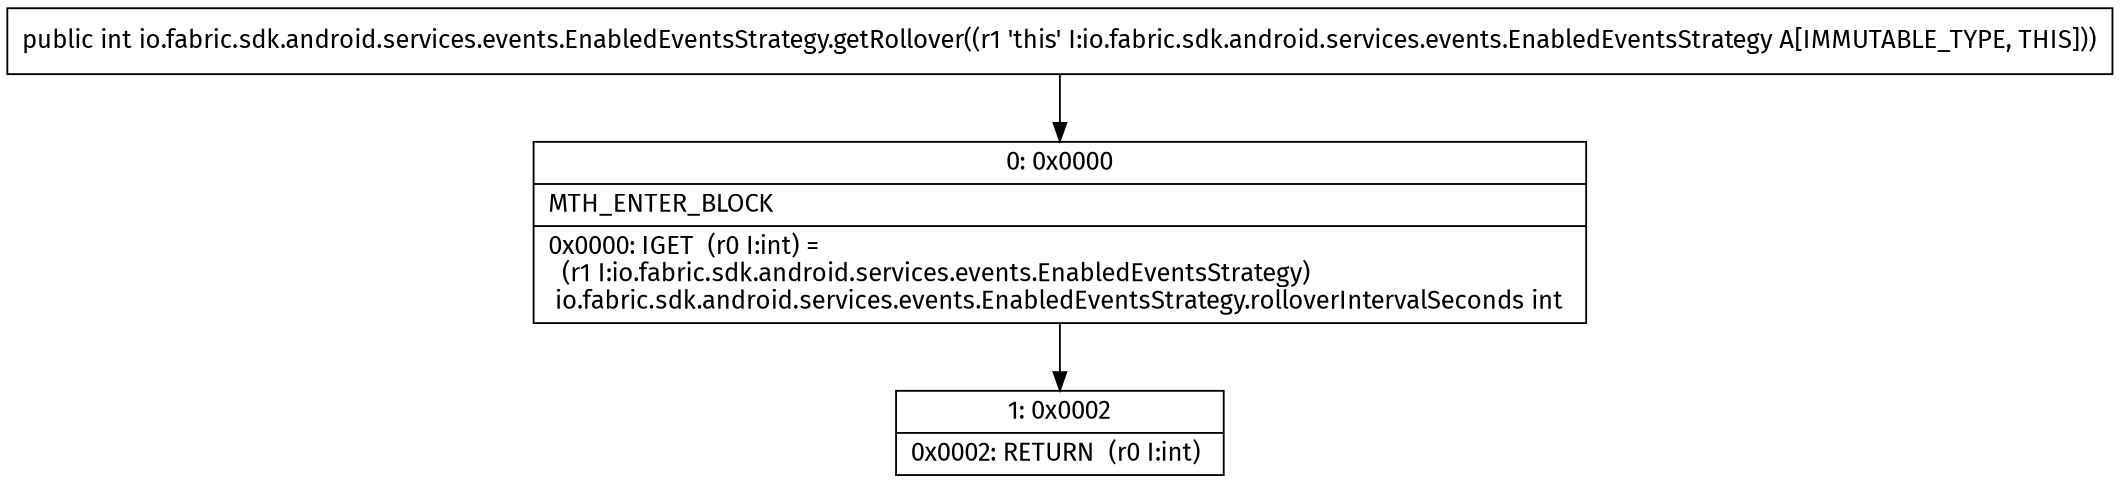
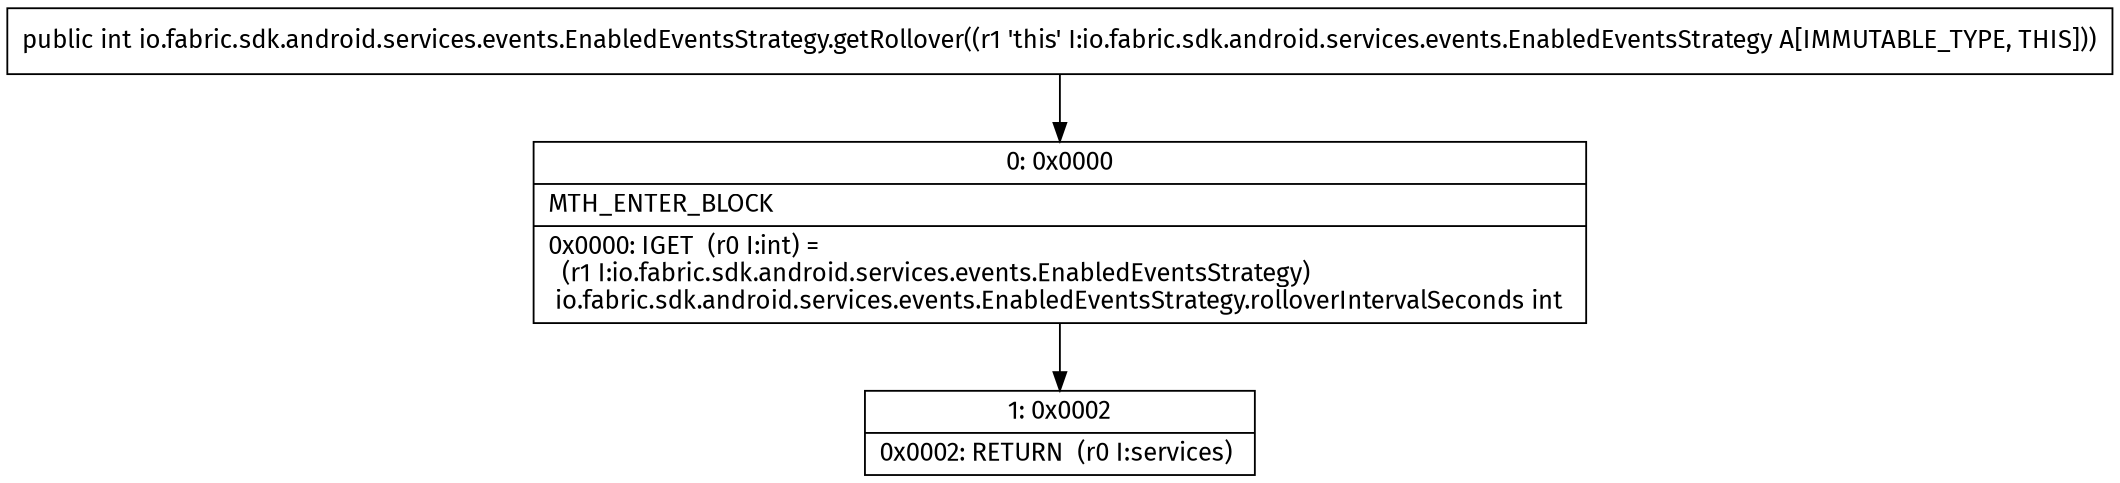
node "1: 0x0002": text "0x0002: RETURN  (r0 I:int)" -> "0x0002: RETURN  (r0 I:services)"
